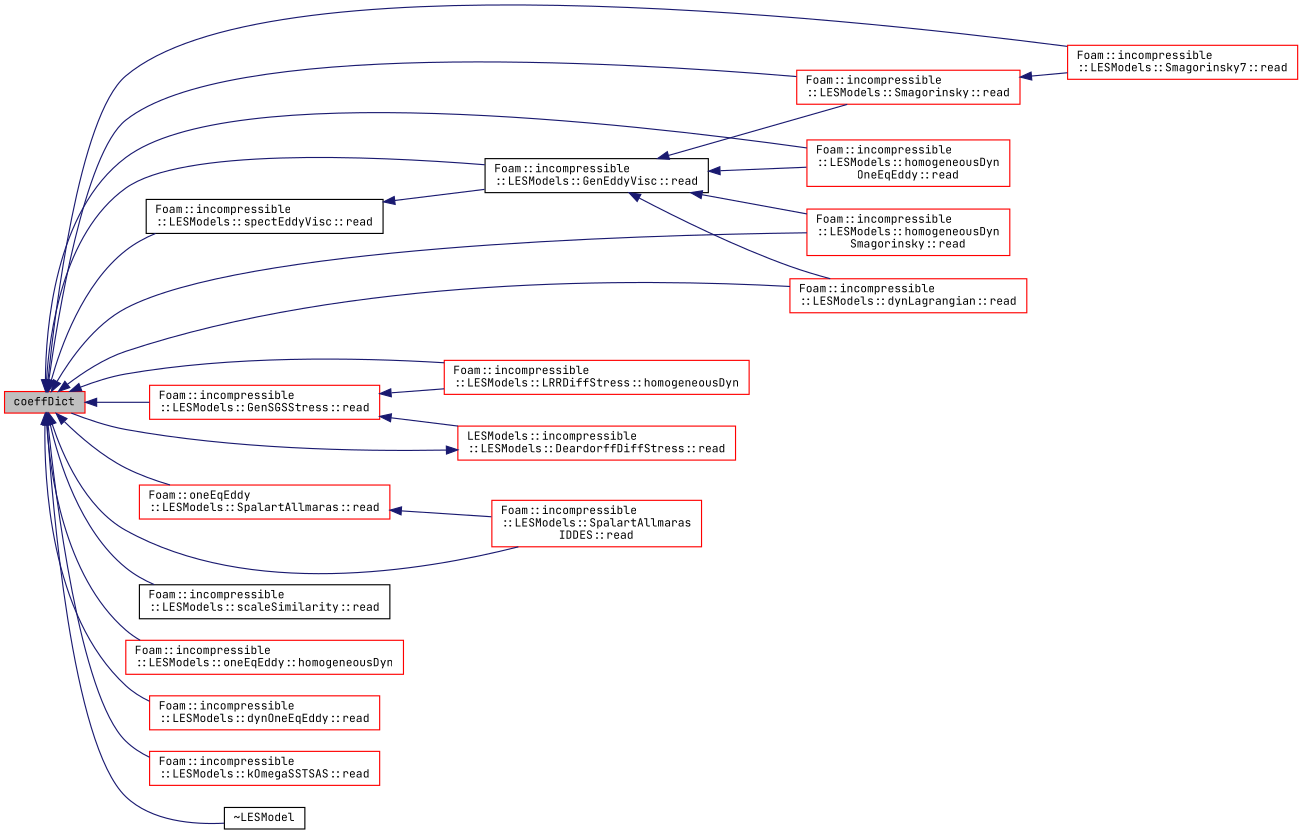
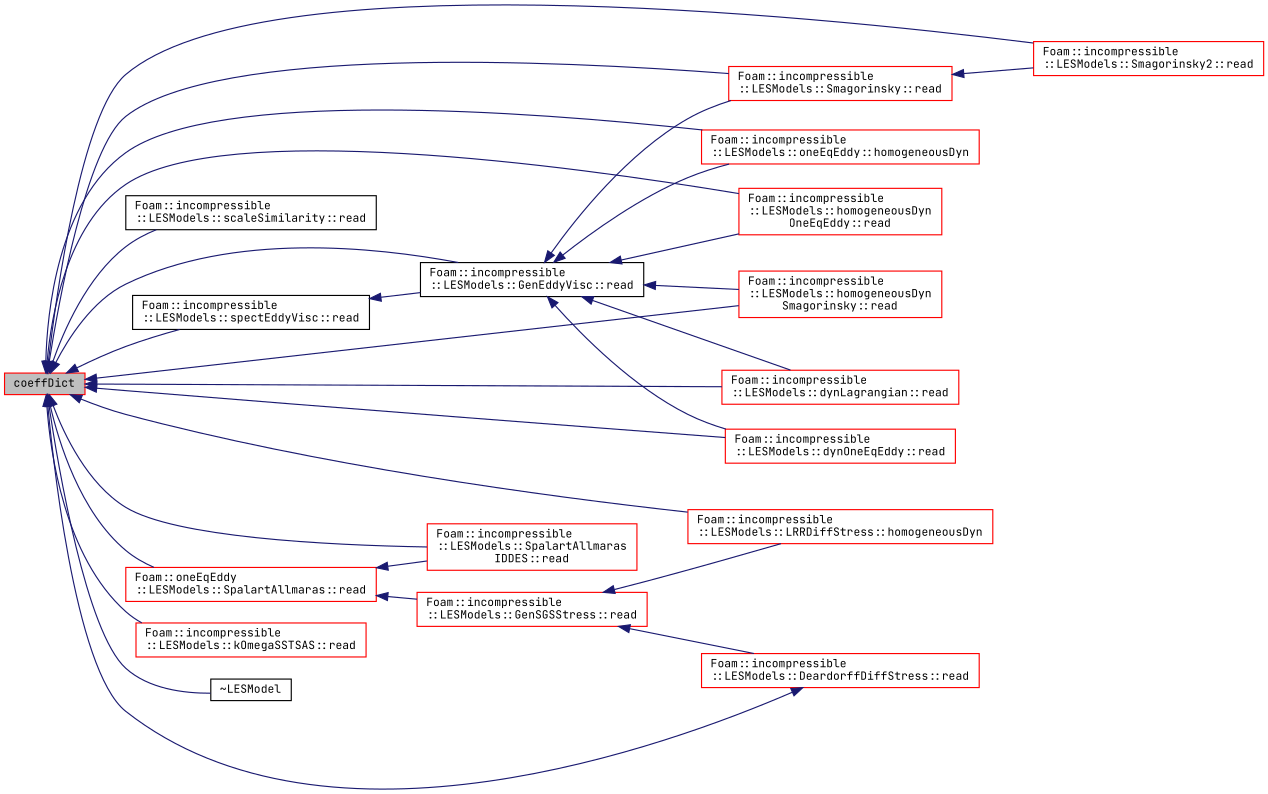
node "Foam::incompressible ::LESModels::Smagorinsky7::read": label "Foam::incompressible ::LESModels::Smagorinsky7::read" -> "Foam::incompressible ::LESModels::Smagorinsky2::read"
edge "Foam::incompressible ::LESModels::oneEqEddy::homogeneousDyn" -> "Foam::incompressible ::LESModels::GenEddyVisc::read": added
edge "Foam::incompressible ::LESModels::dynOneEqEddy::read" -> "Foam::incompressible ::LESModels::GenEddyVisc::read": added
edge "Foam::incompressible ::LESModels::GenSGSStress::read" -> "coeffDict": now "Foam::incompressible ::LESModels::GenSGSStress::read" -> "Foam::oneEqEddy ::LESModels::SpalartAllmaras::read"
node "LESModels::incompressible ::LESModels::DeardorffDiffStress::read": label "LESModels::incompressible ::LESModels::DeardorffDiffStress::read" -> "Foam::incompressible ::LESModels::DeardorffDiffStress::read"
